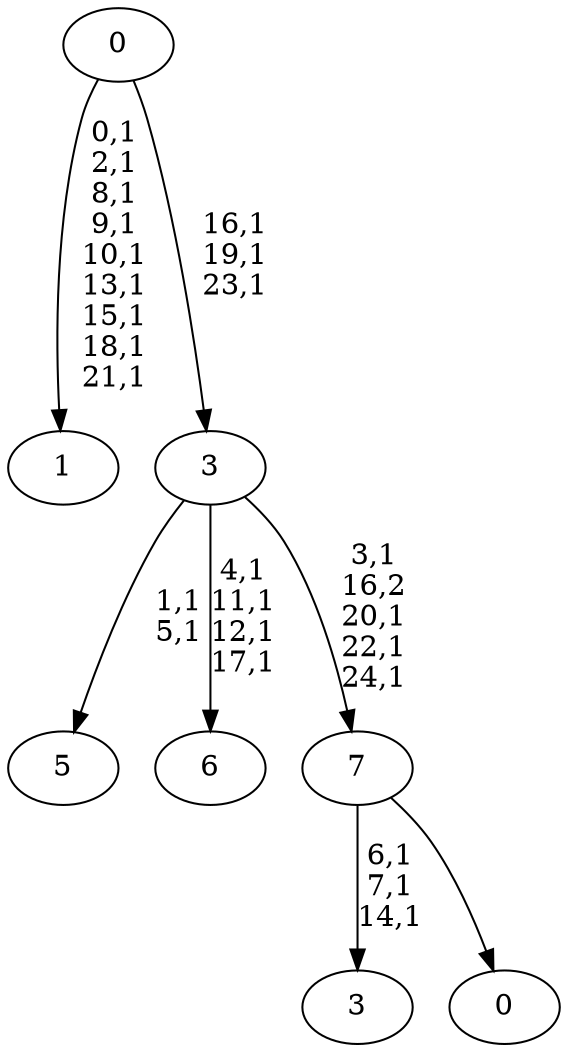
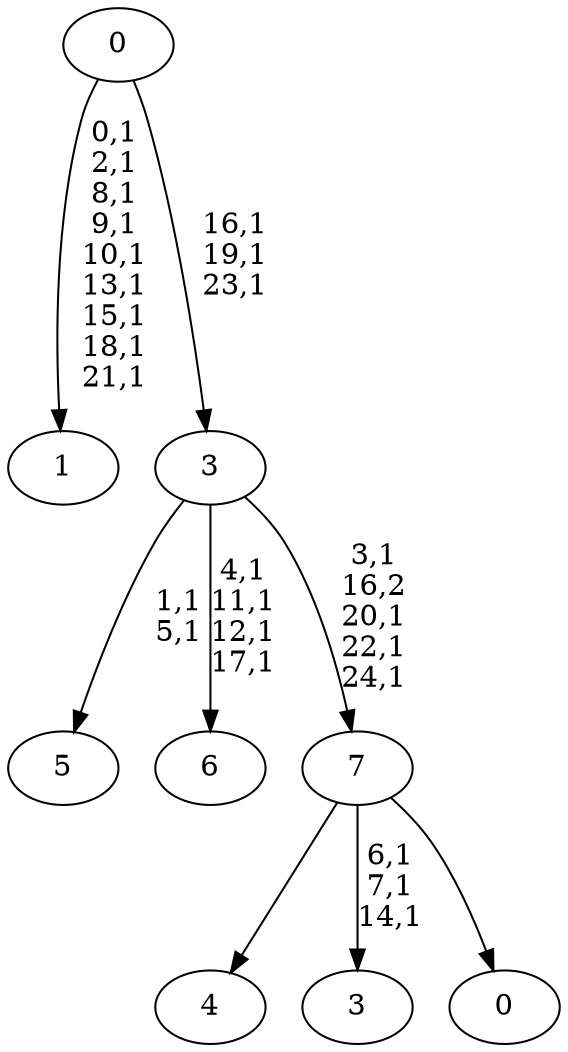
node "4": added
